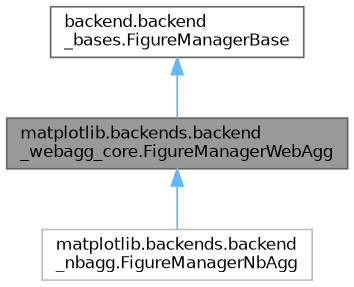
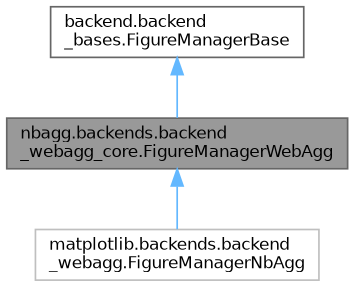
node "matplotlib.backends.backend _webagg_core.FigureManagerWebAgg": label "matplotlib.backends.backend _webagg_core.FigureManagerWebAgg" -> "nbagg.backends.backend _webagg_core.FigureManagerWebAgg"
node "matplotlib.backends.backend _nbagg.FigureManagerNbAgg": label "matplotlib.backends.backend _nbagg.FigureManagerNbAgg" -> "matplotlib.backends.backend _webagg.FigureManagerNbAgg"
